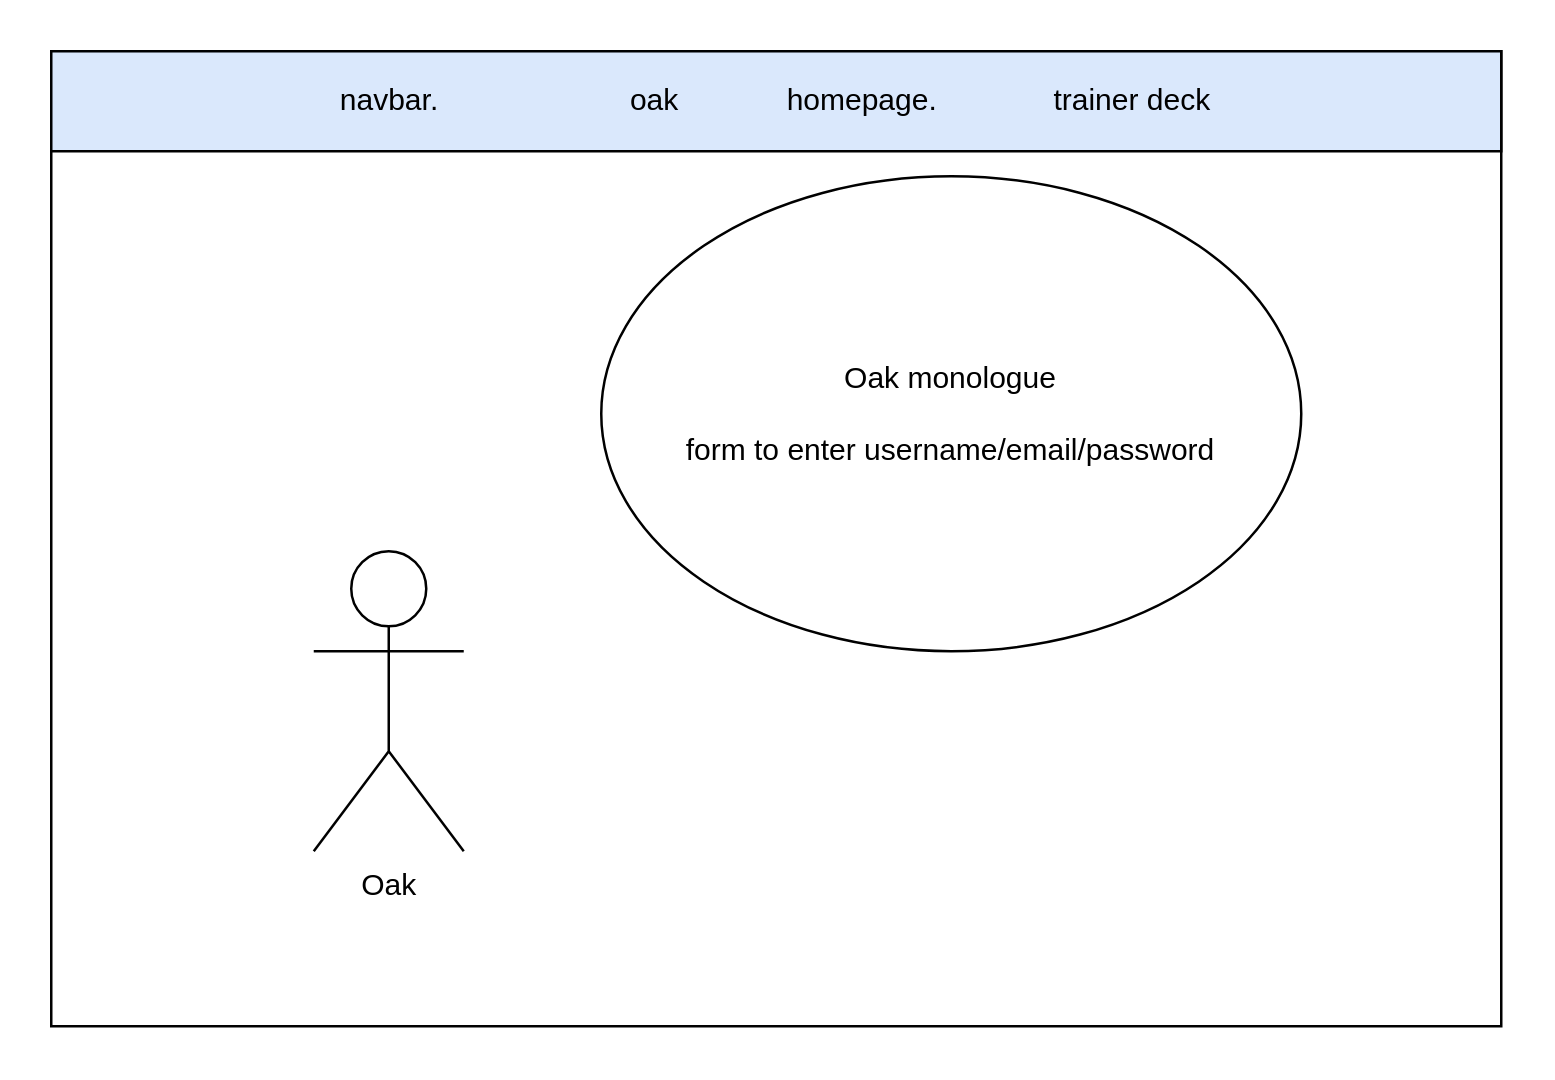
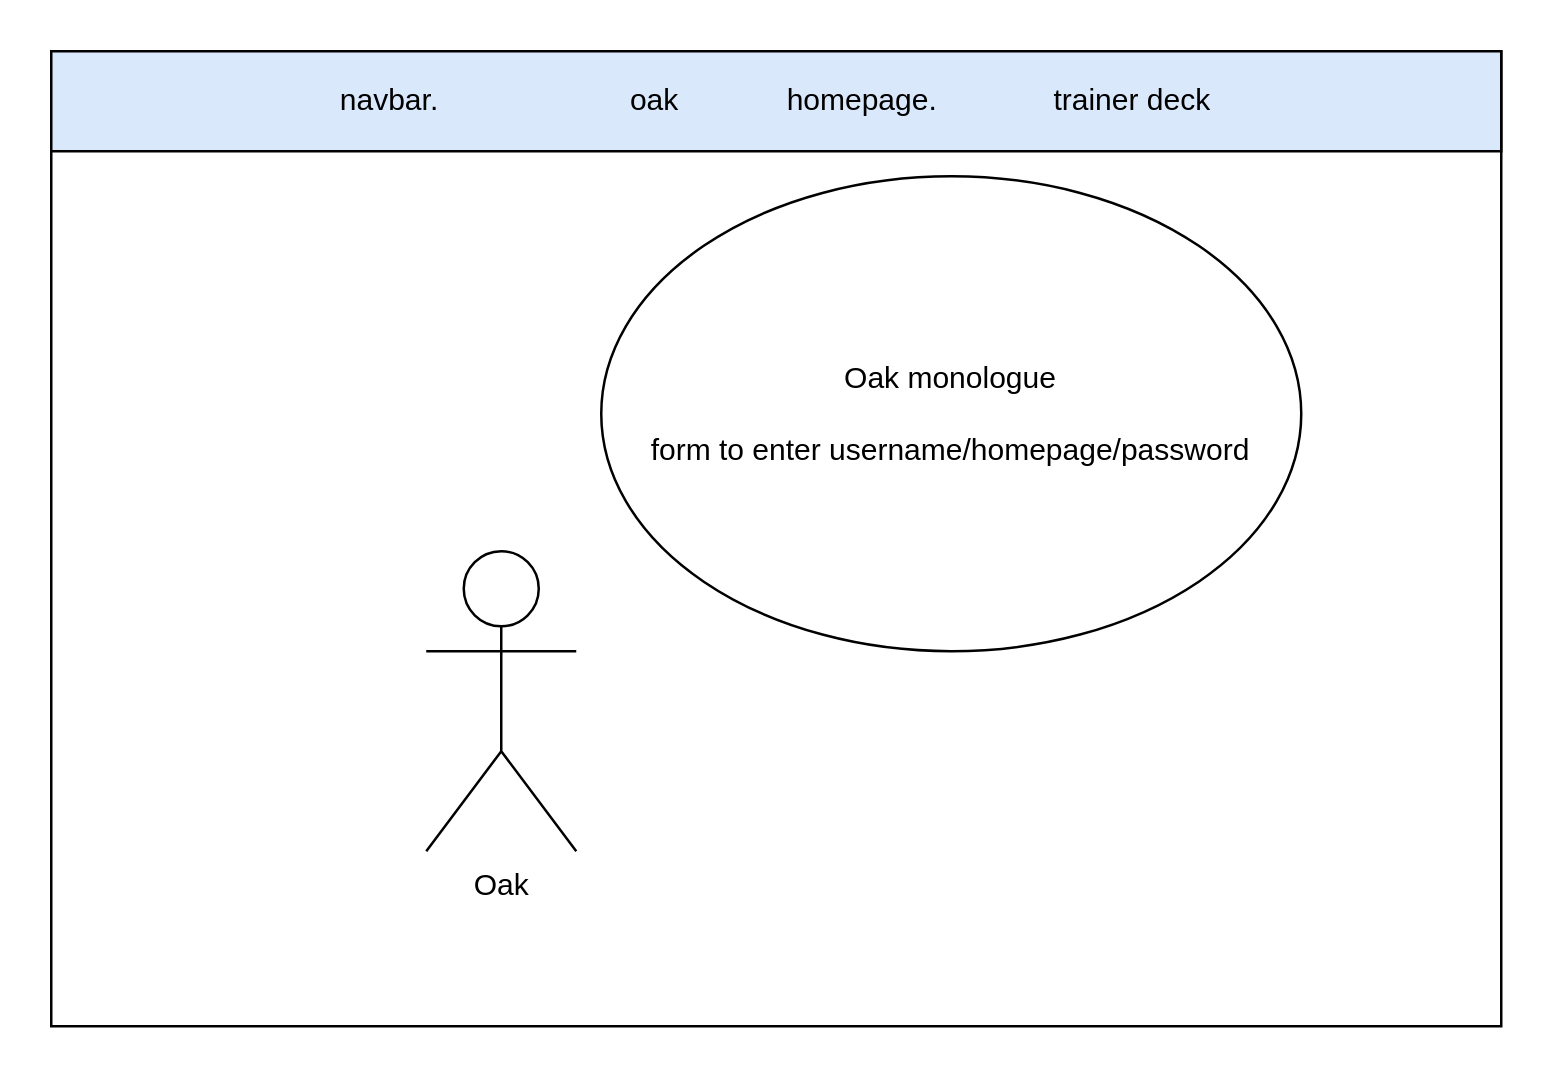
node "Oak monologue form to enter username/email/password": label "Oak monologue form to enter username/email/password" -> "Oak monologue form to enter username/homepage/password"
node "Oak": moved (389, 701) -> (501, 701)
